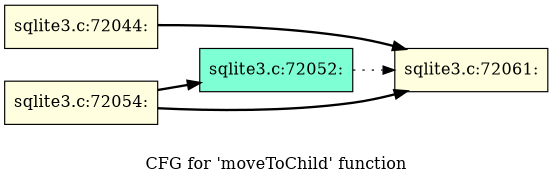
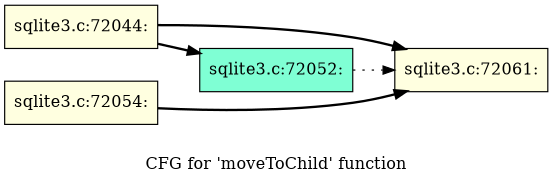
edge "sqlite3.c:72054:" -> "sqlite3.c:72052:": now "sqlite3.c:72044:" -> "sqlite3.c:72052:"
